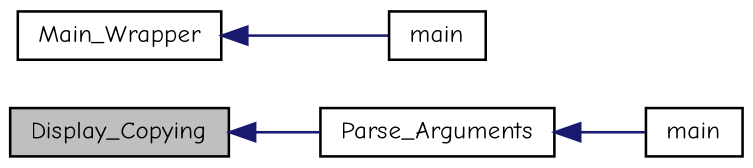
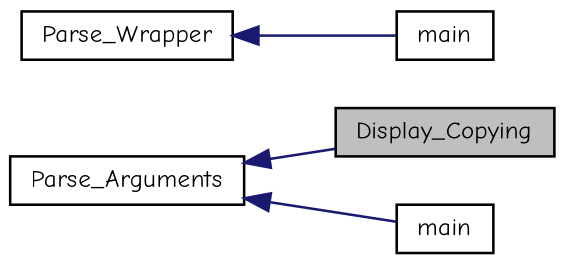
node "Main_Wrapper": label "Main_Wrapper" -> "Parse_Wrapper"
edge "Parse_Arguments" -> "Display_Copying": reversed
